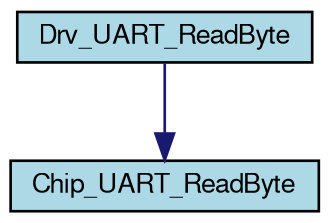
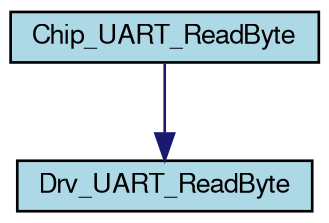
edge "Drv_UART_ReadByte" -> "Chip_UART_ReadByte": reversed
